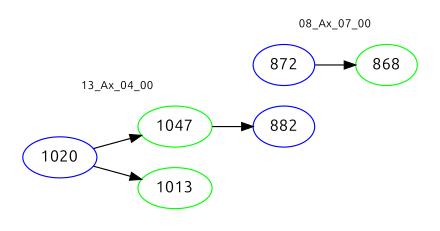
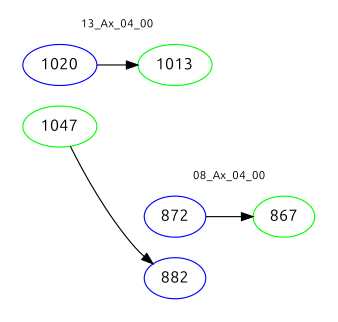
cluster "08_Ax_07_00": label "08_Ax_07_00" -> "08_Ax_04_00"
node "868": label "868" -> "867"
edge "1020" -> "1047": removed
